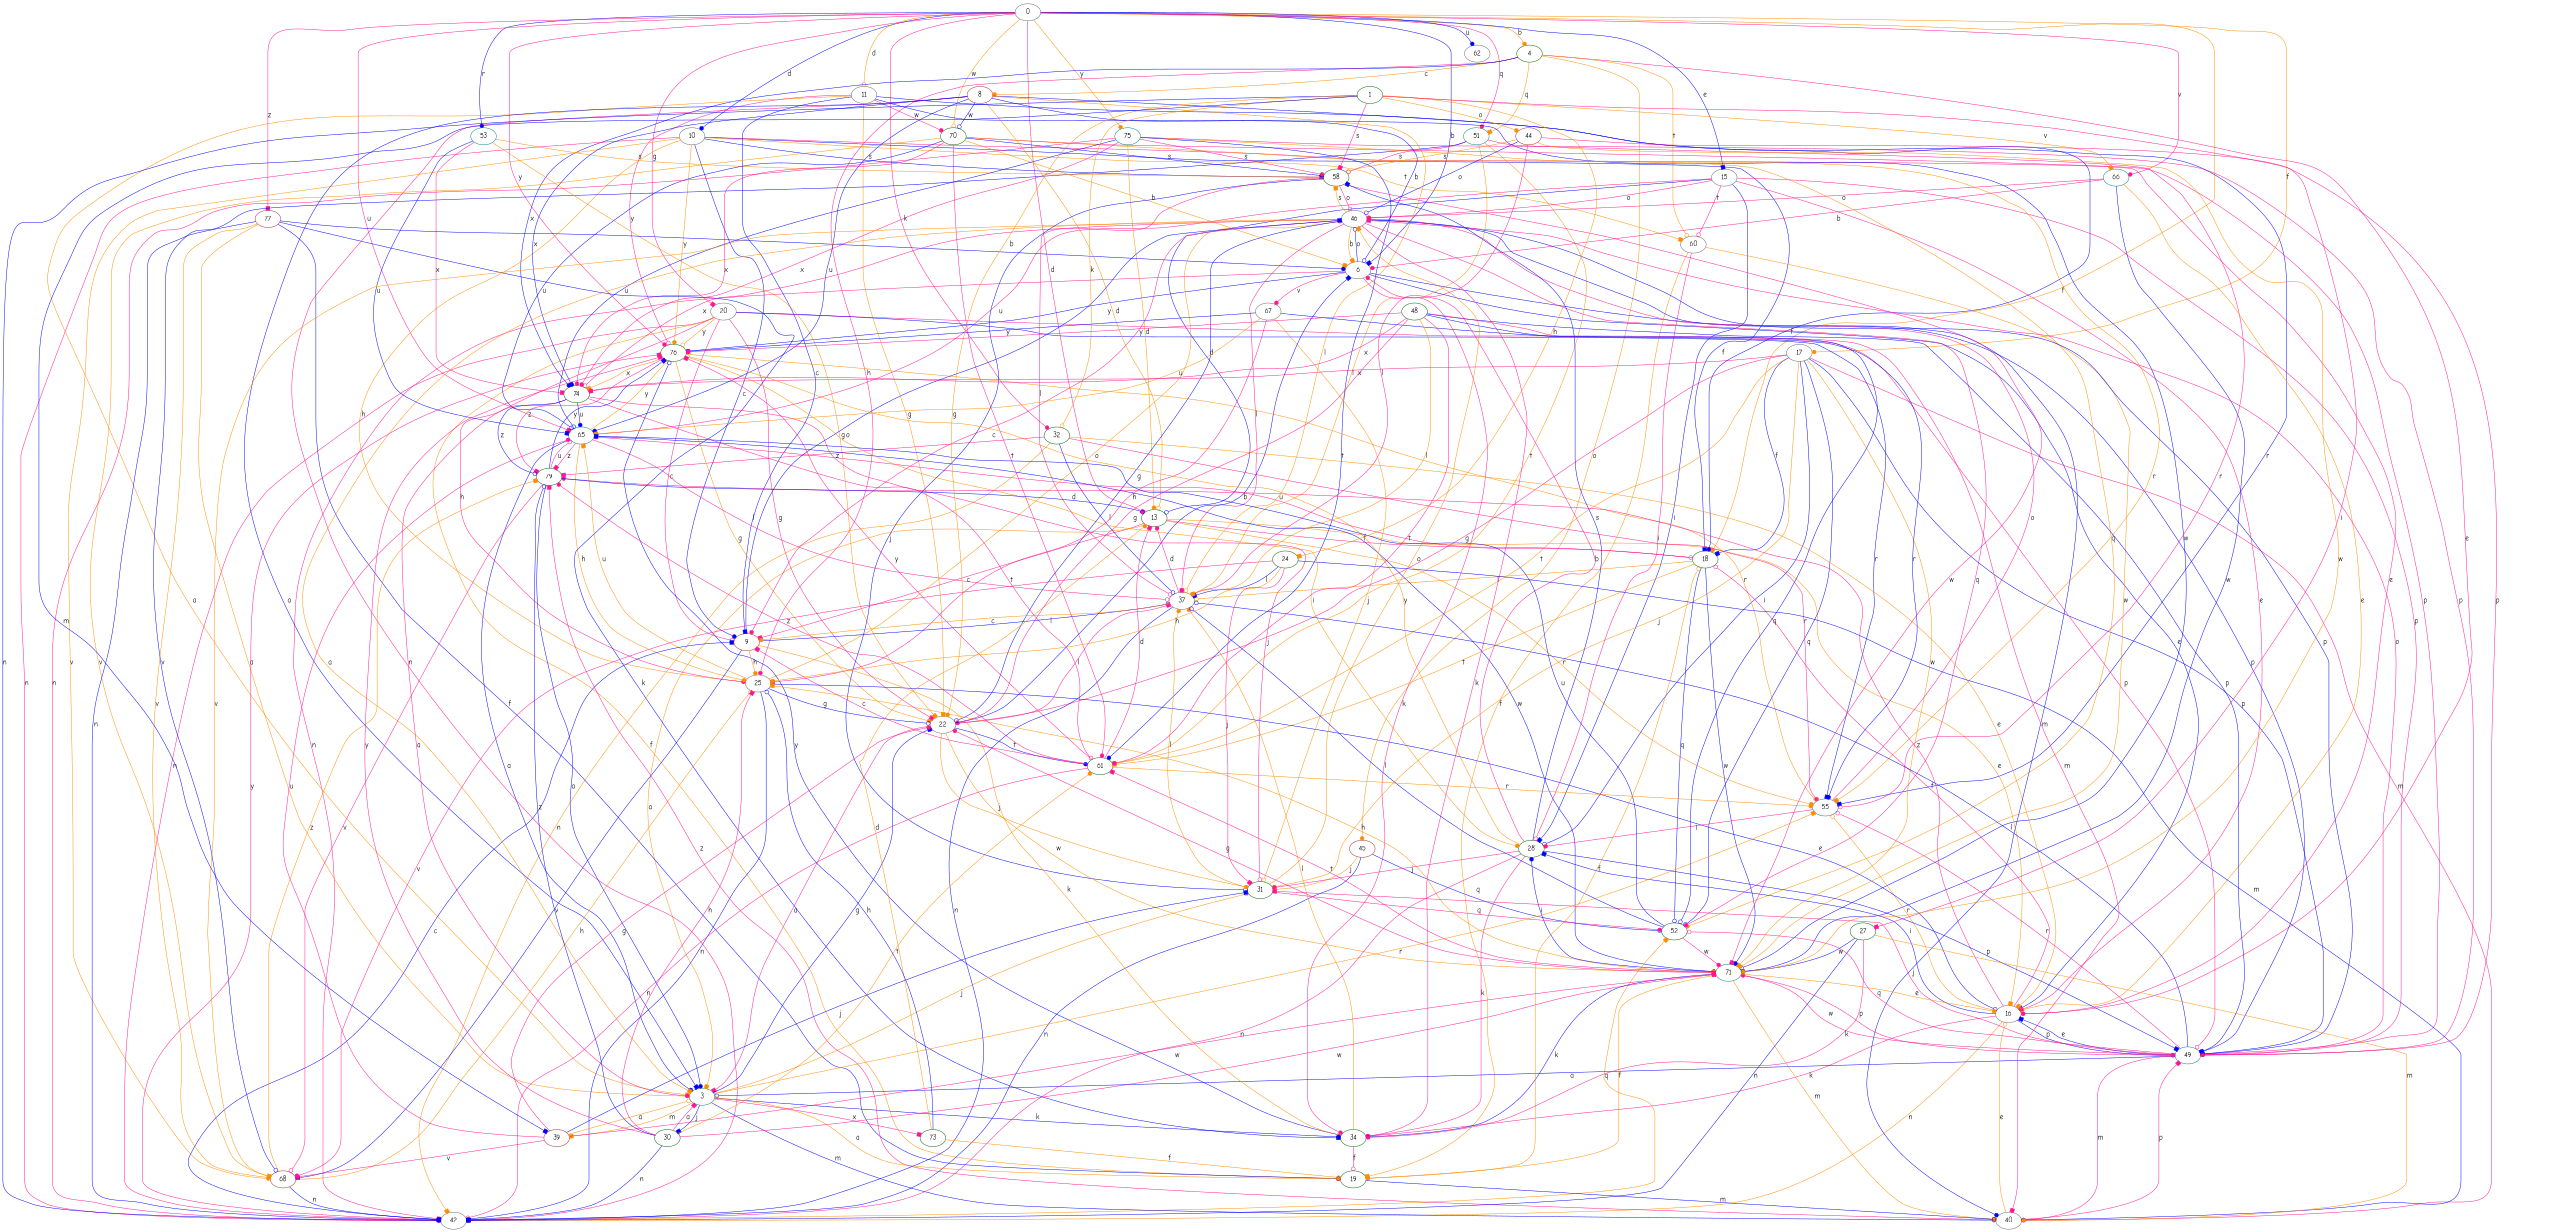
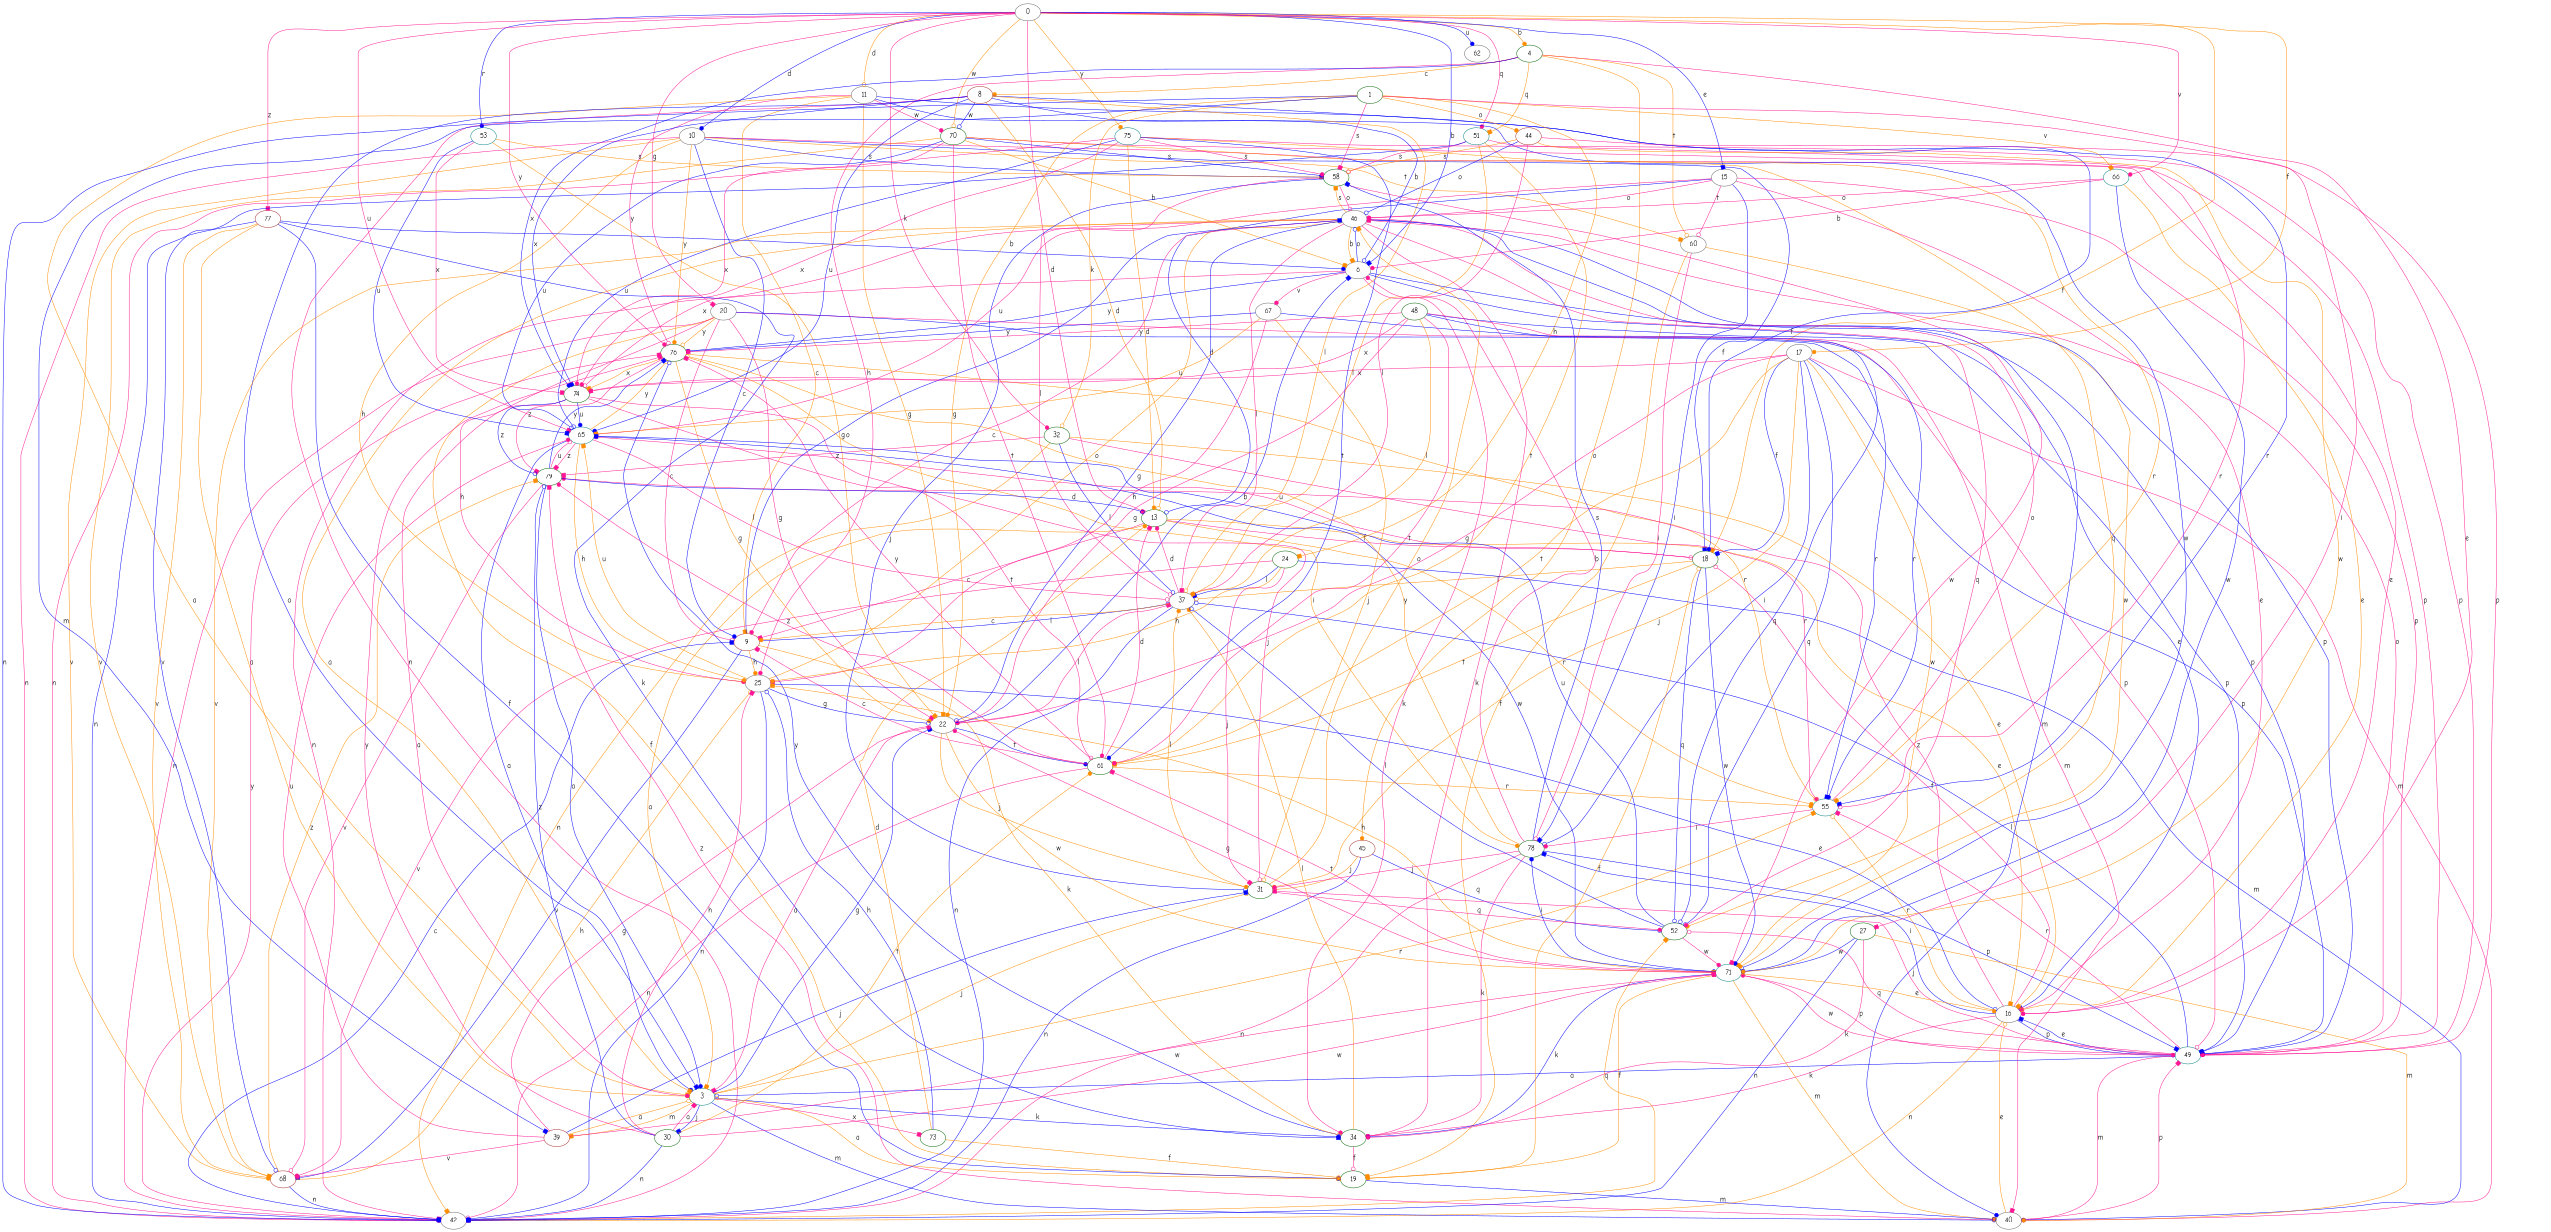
edge "11" -> "9": color blue -> darkorange
node "28": label "28" -> "78"
edge "49" -> "55": arrowhead odot -> box
